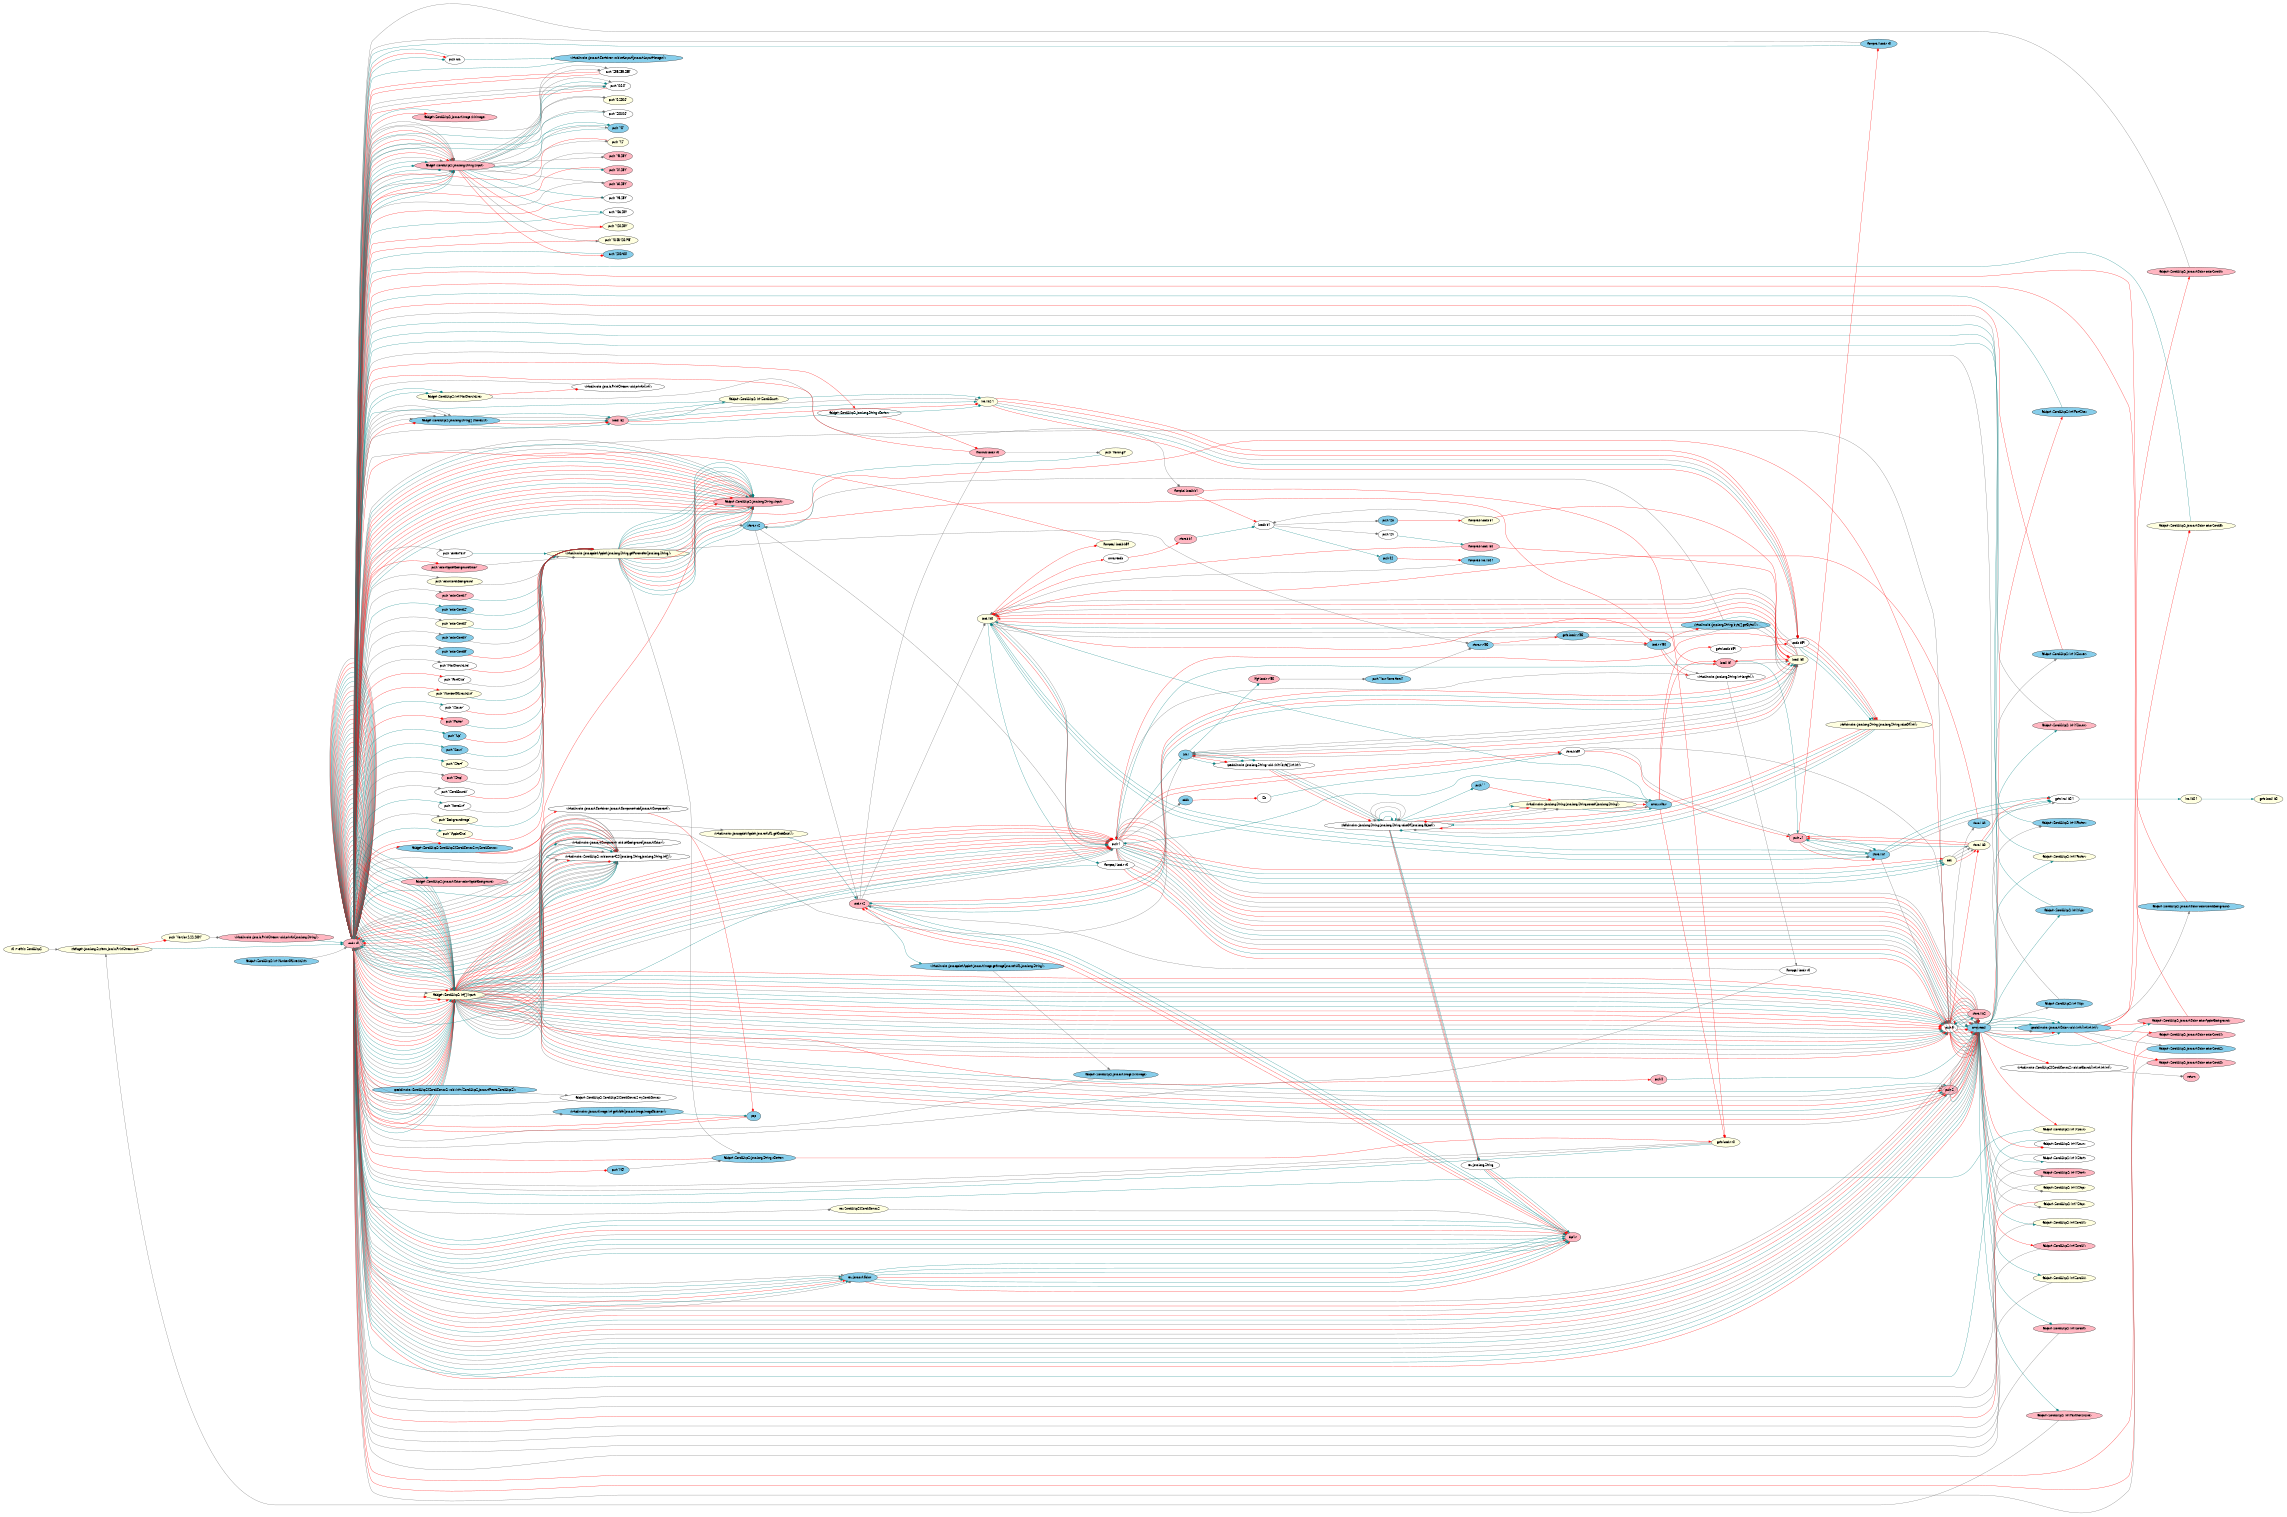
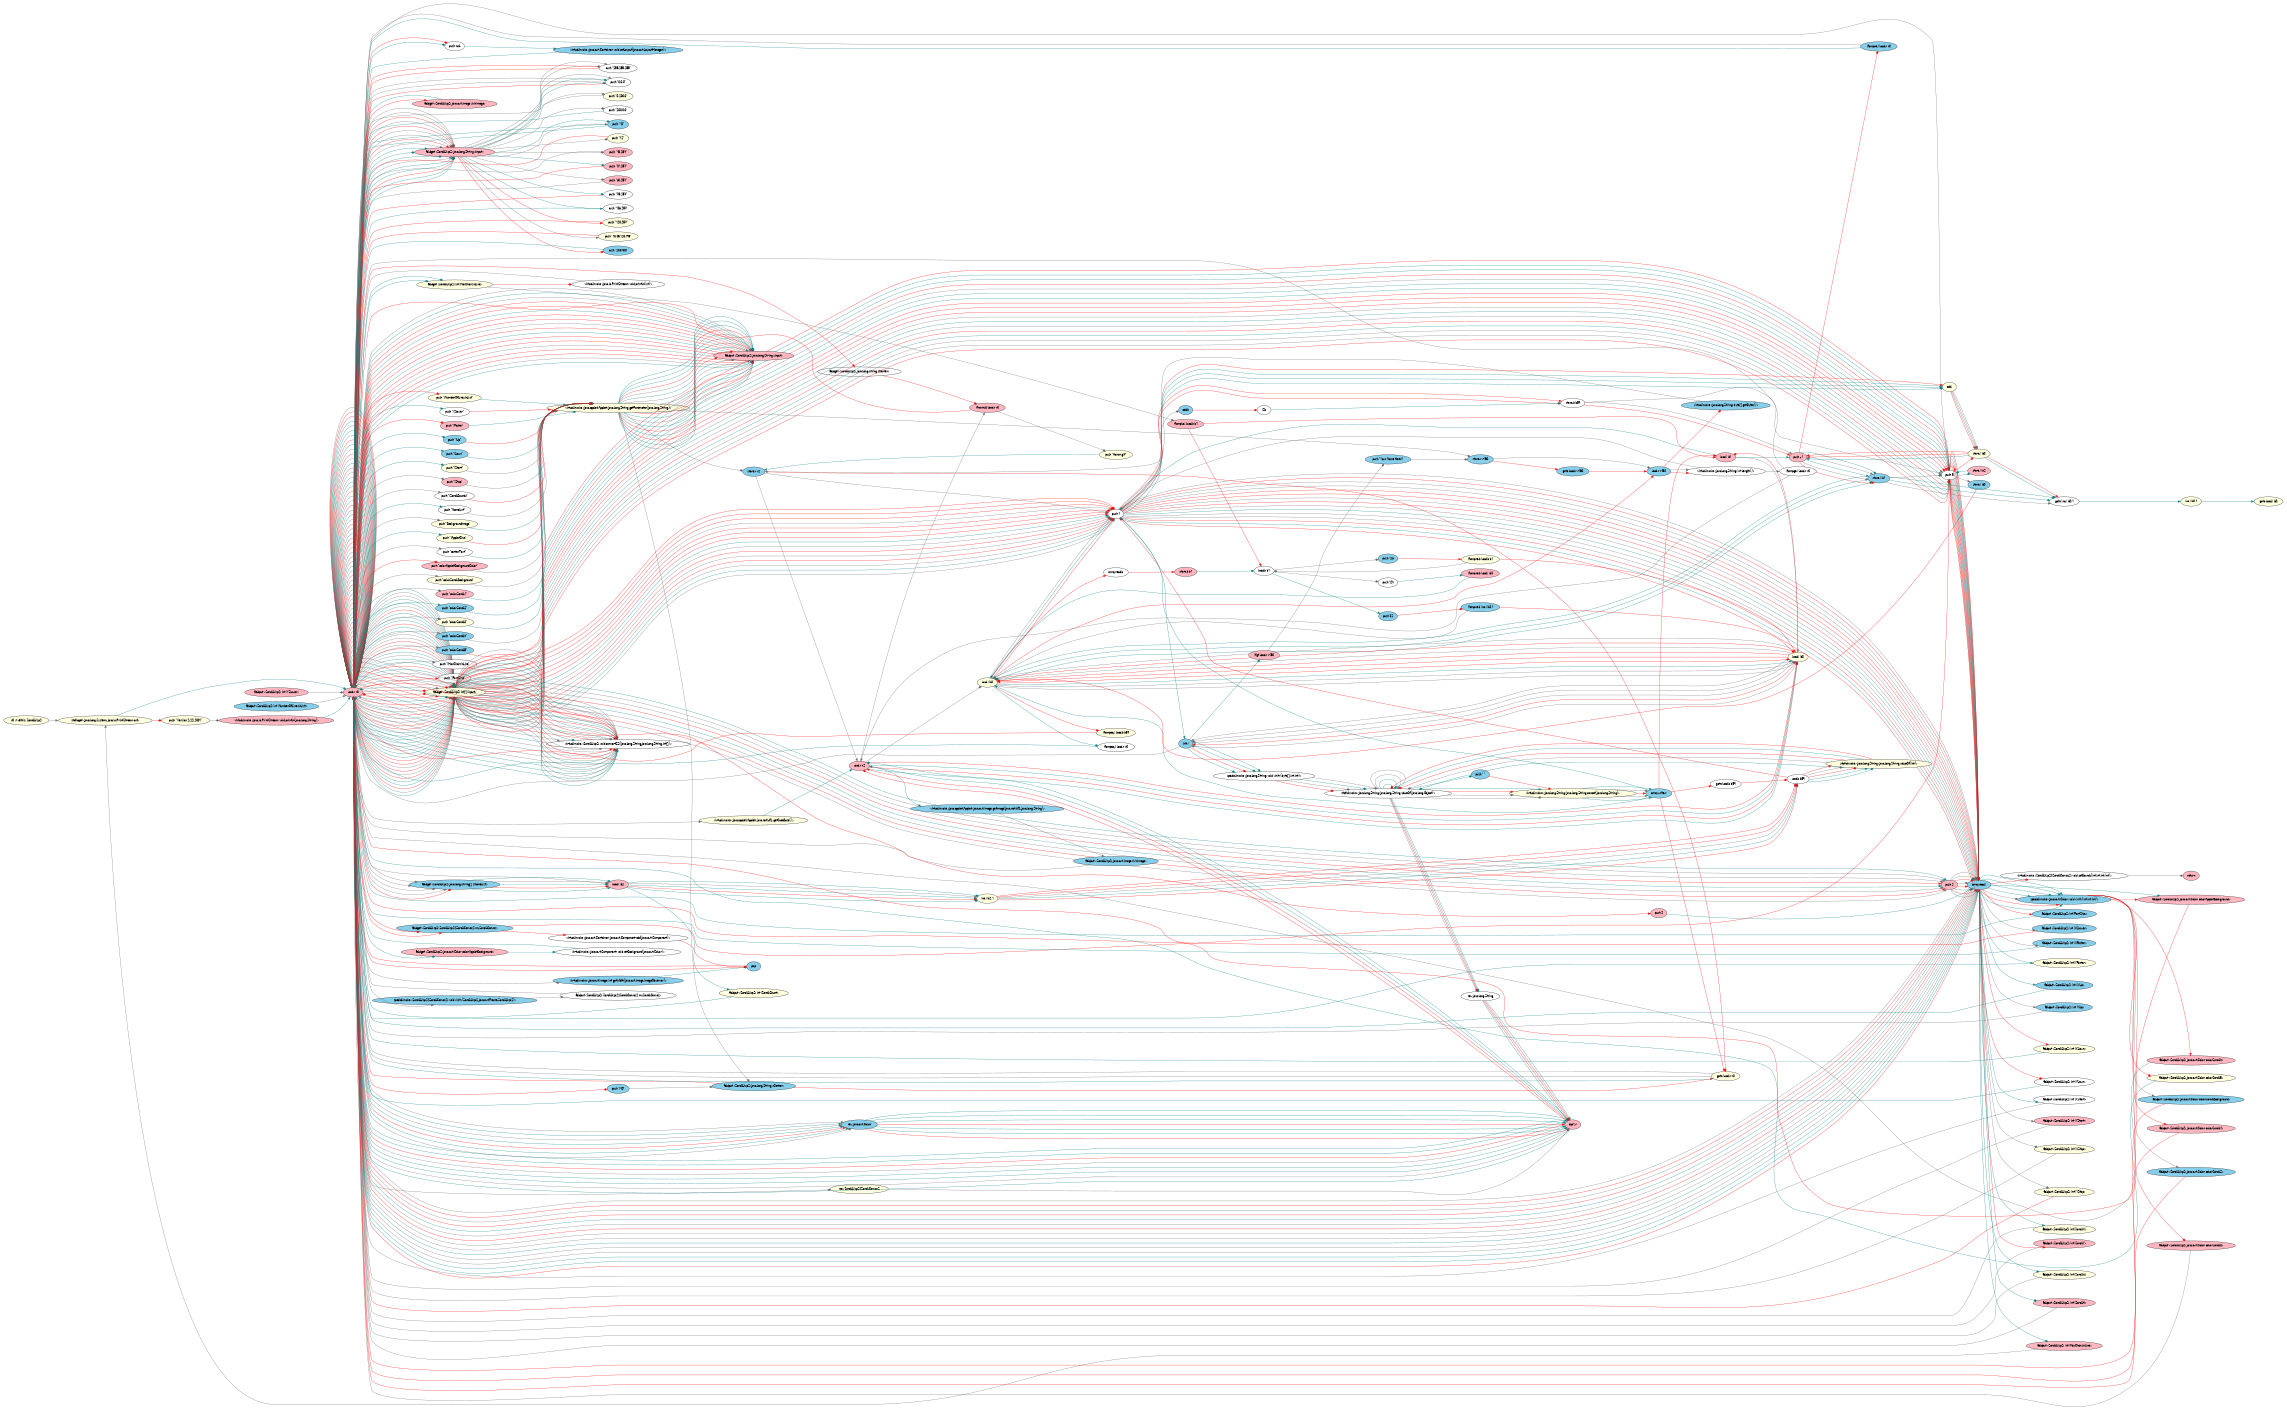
edge "push null" -> "load.r r0": removed
edge "ifcmpne.b load.i i63" -> "load.i i63": color red -> teal
edge "ifcmpne.b load.i i63" -> "load.i i60": now "ifcmpne.b inc.i i63 1" -> "load.i i60"
edge "arrayread.i" -> "fieldput <ScrollDisp2: int iYSlower>": removed
